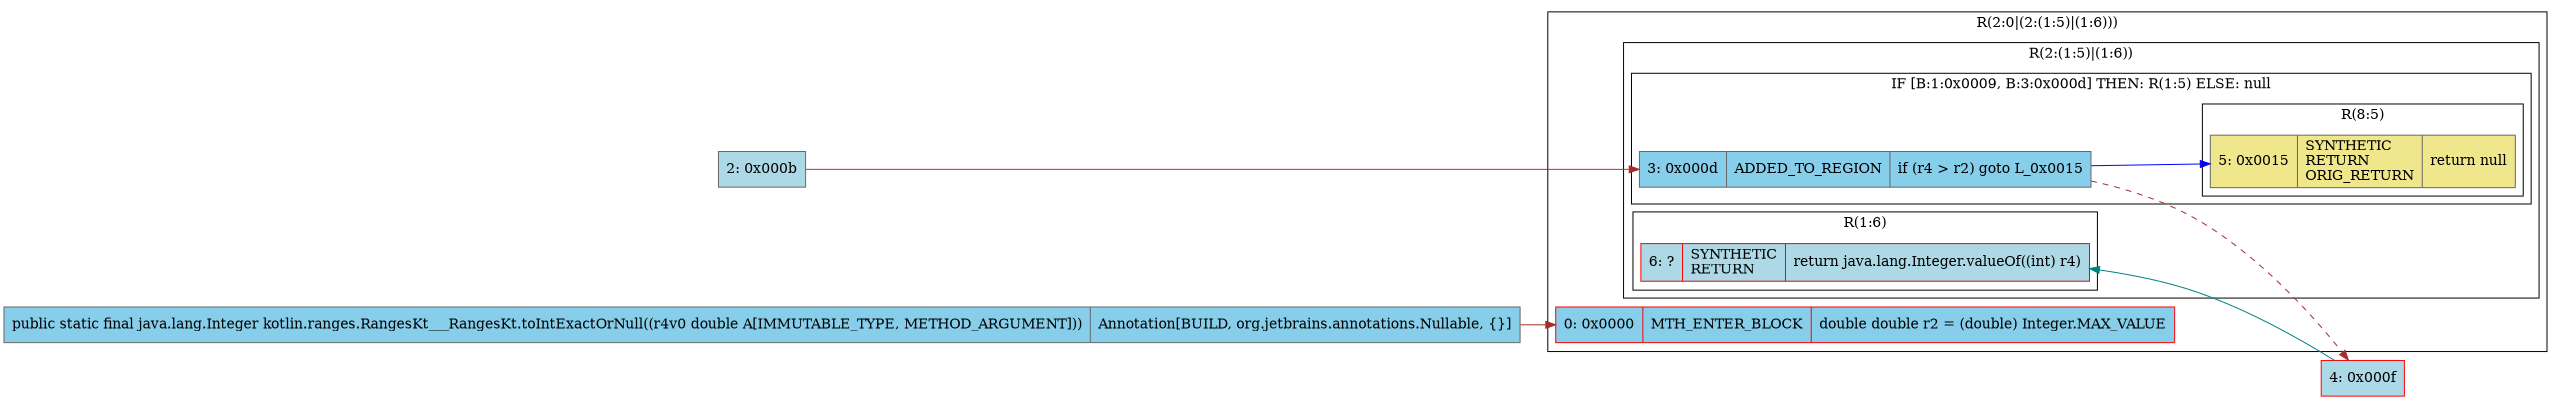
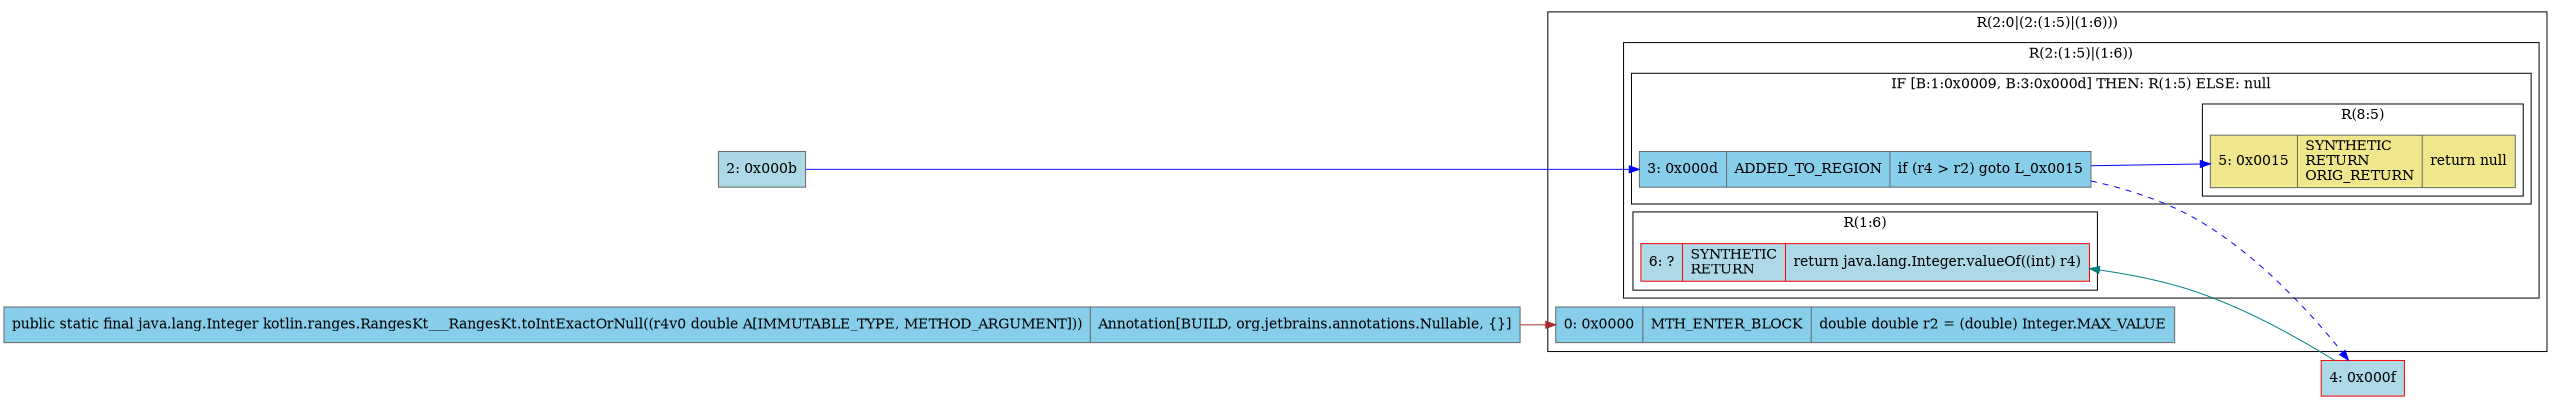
edge "2: 0x000b" -> "3: 0x000d": color brown -> blue
edge "3: 0x000d" -> "4: 0x000f": color brown -> blue
node "0: 0x0000": color red -> gray40
